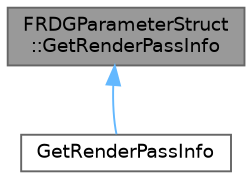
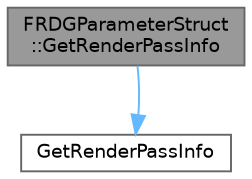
edge "GetRenderPassInfo" -> "FRDGParameterStruct ::GetRenderPassInfo": reversed
